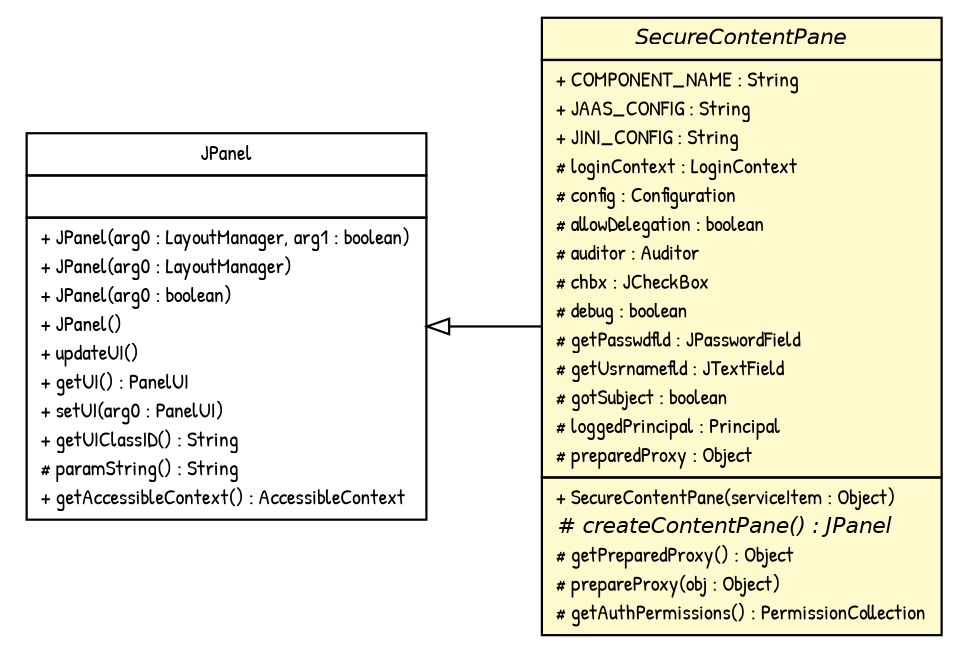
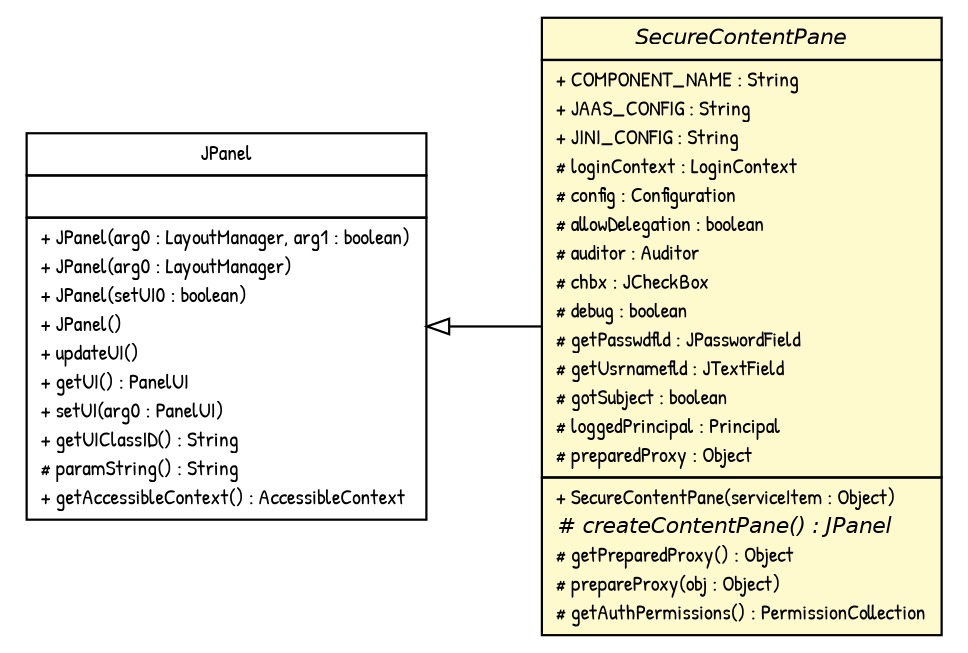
node "JPanel": text "+ JPanel(arg0 : boolean)" -> "+ JPanel(setUI0 : boolean)"
